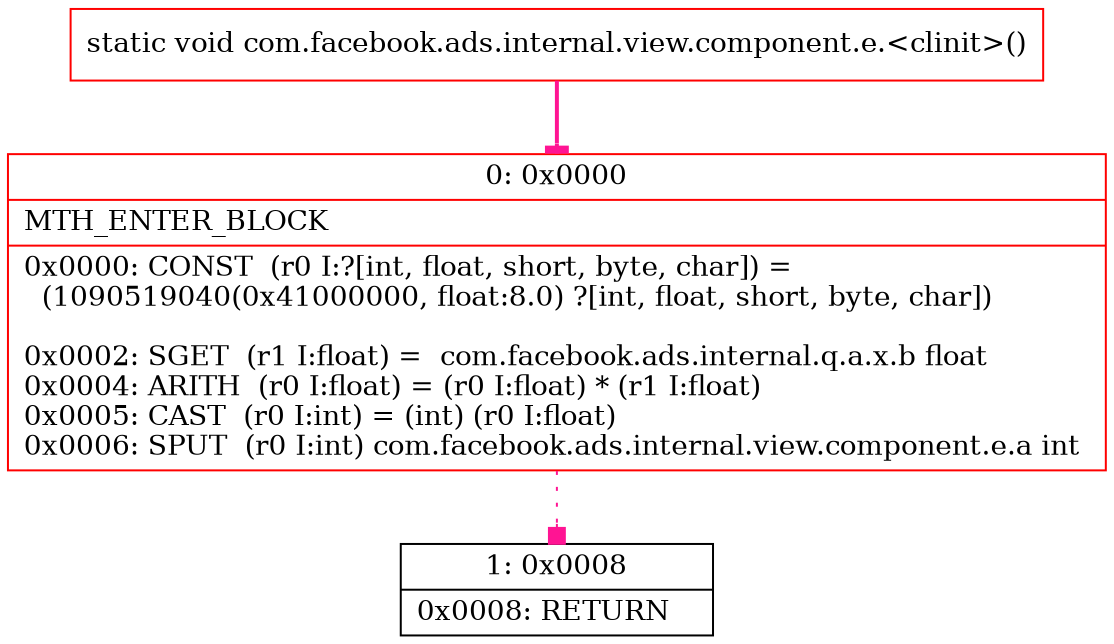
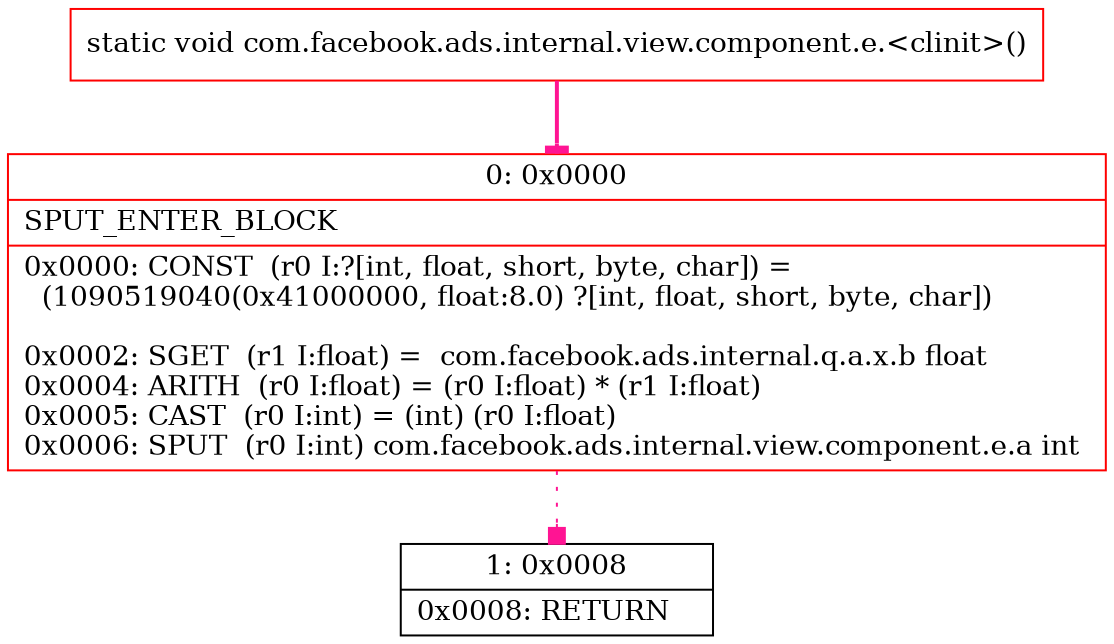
node "0: 0x0000": text "MTH_ENTER_BLOCK" -> "SPUT_ENTER_BLOCK"
